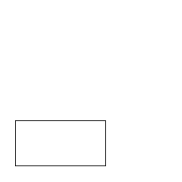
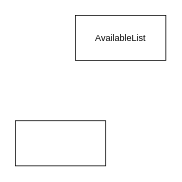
node "AvailableList": added
